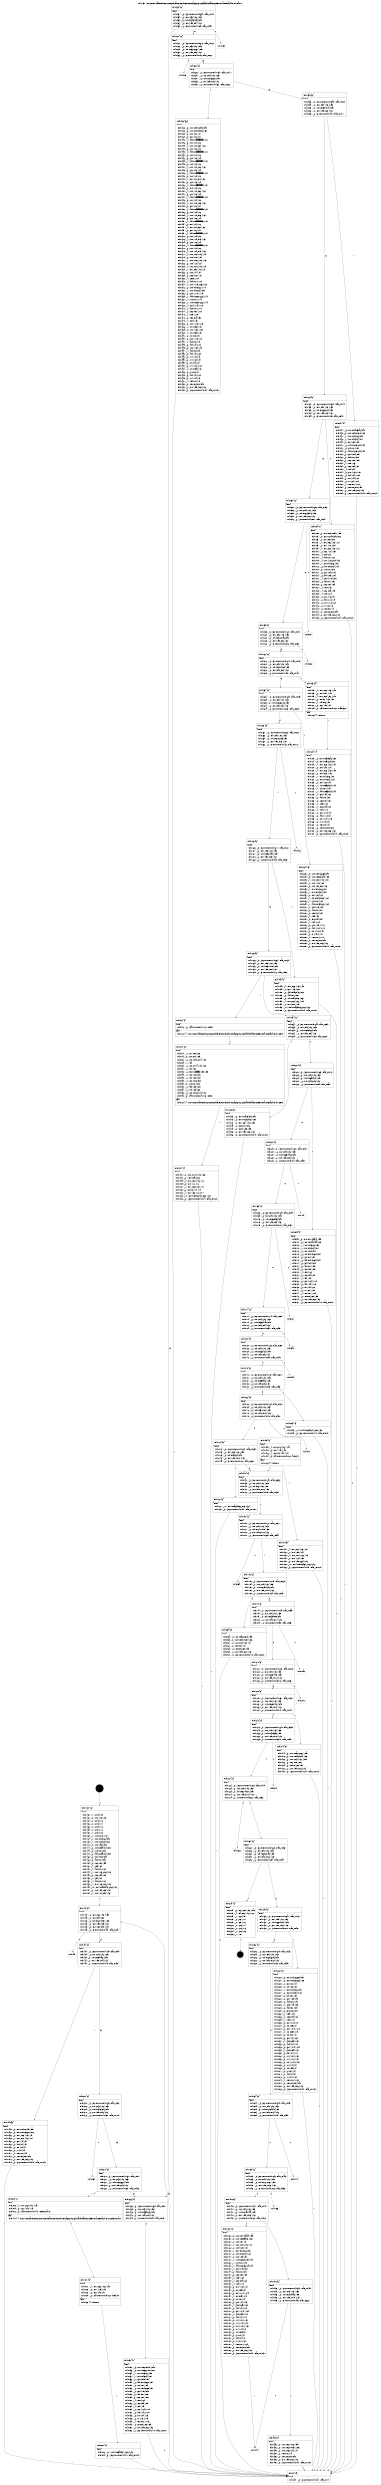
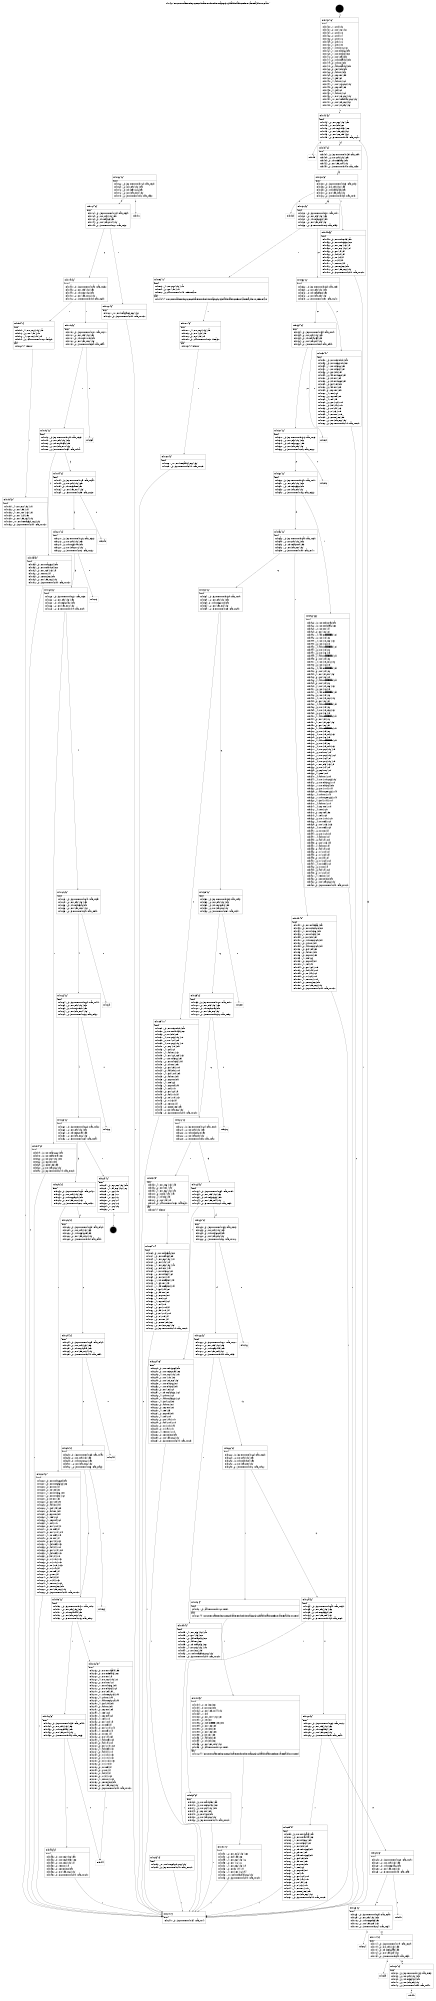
edge "0x401554 [28]" -> "0x401538 [28]": reversed
node "0x40174c [28]": removed
edge "0x401b0f [16]" -> "0x4017a0 [28]": reversed
edge "0x4014e4 [28]" -> "0x40194e [53]": now "0x401500 [28]" -> "0x40194e [53]"
